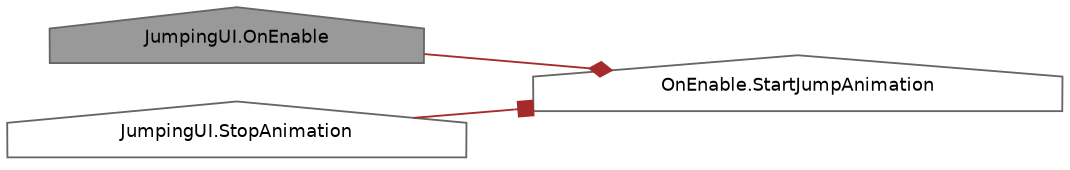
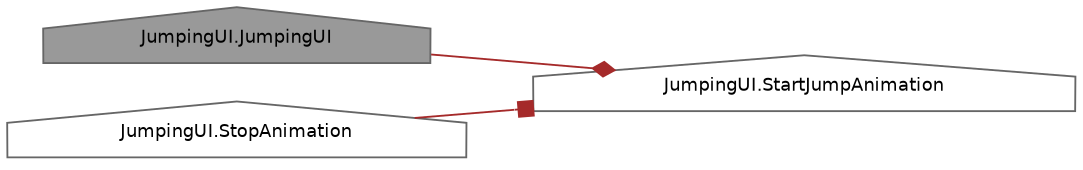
node "JumpingUI.OnEnable": label "JumpingUI.OnEnable" -> "JumpingUI.JumpingUI"
node "OnEnable.StartJumpAnimation": label "OnEnable.StartJumpAnimation" -> "JumpingUI.StartJumpAnimation"
